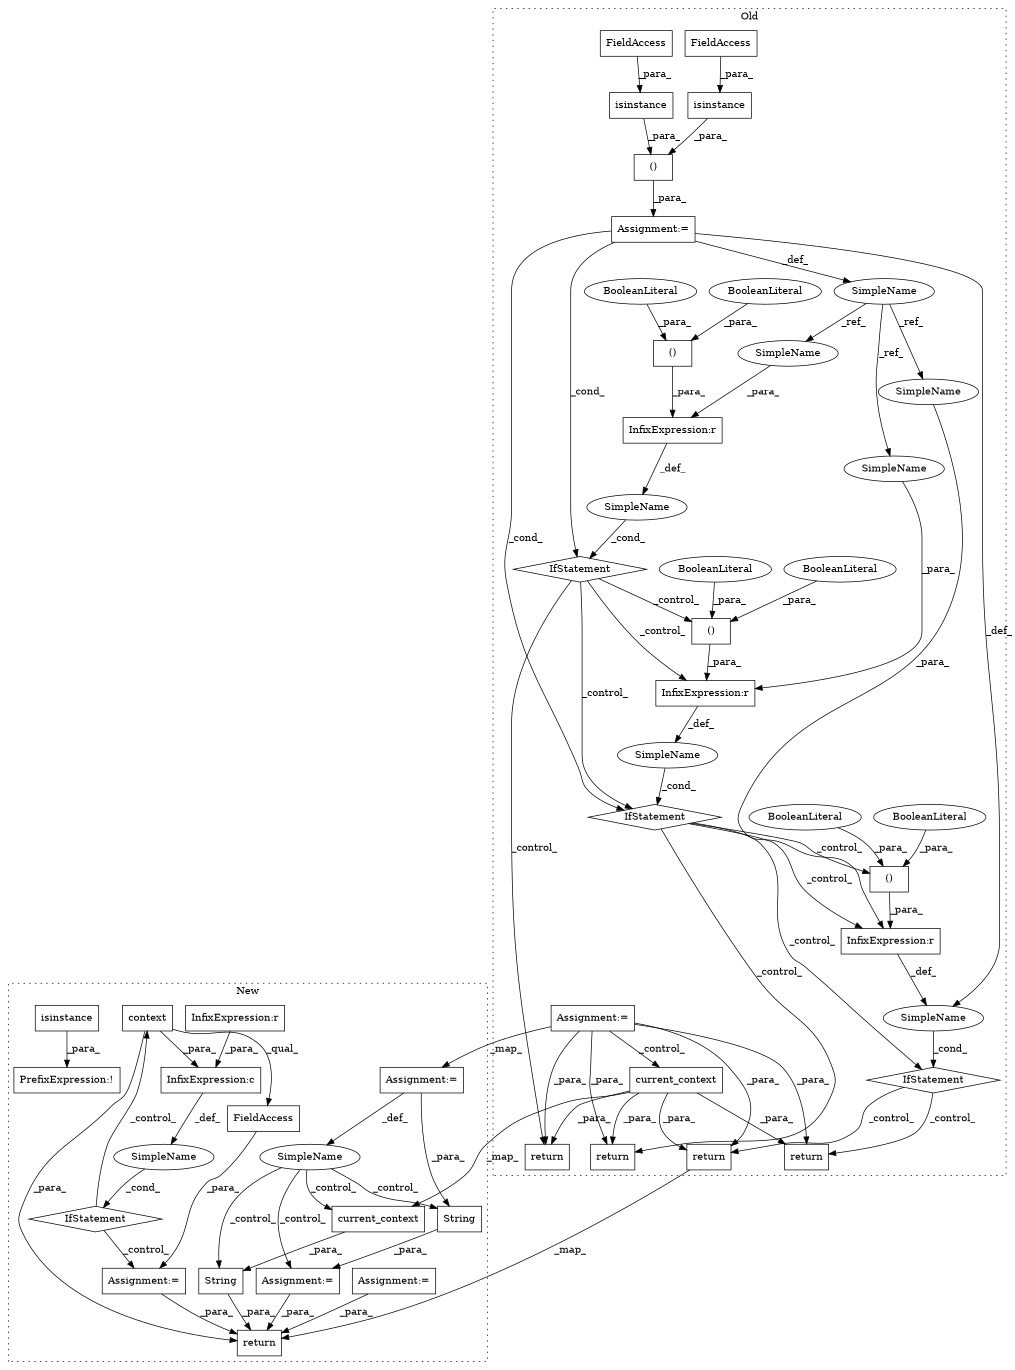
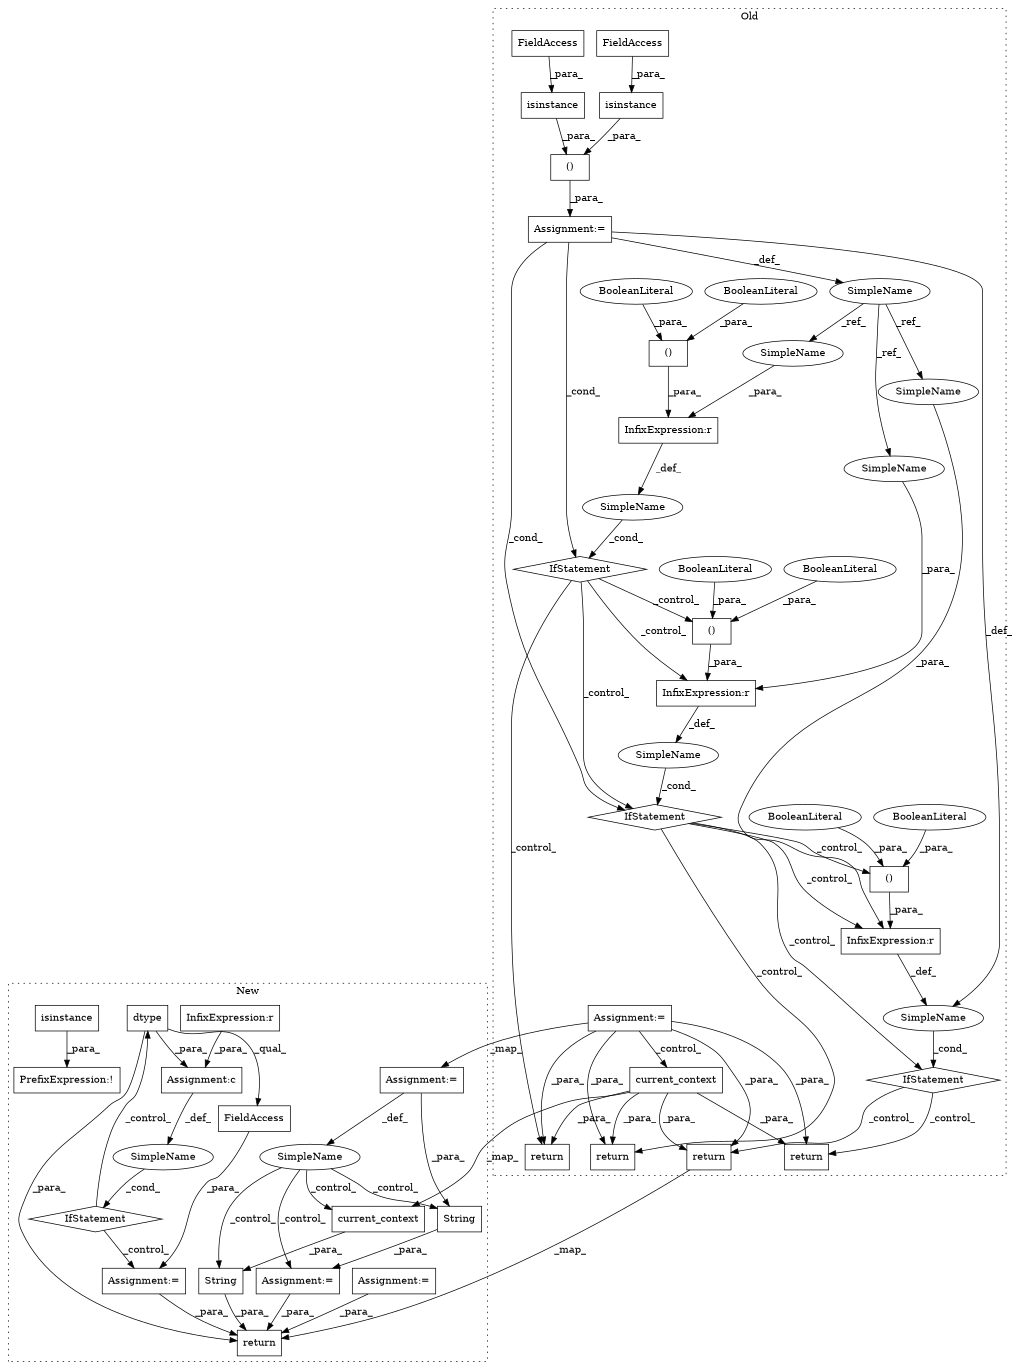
node "context": label "context" -> "dtype"
node "InfixExpression:c": label "InfixExpression:c" -> "Assignment:c"
